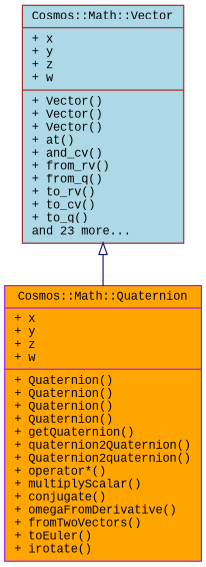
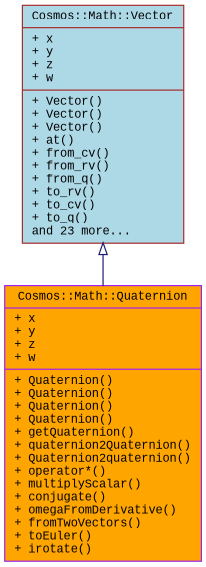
node "Cosmos::Math::Vector": text "+ and_cv()" -> "+ from_cv()"
